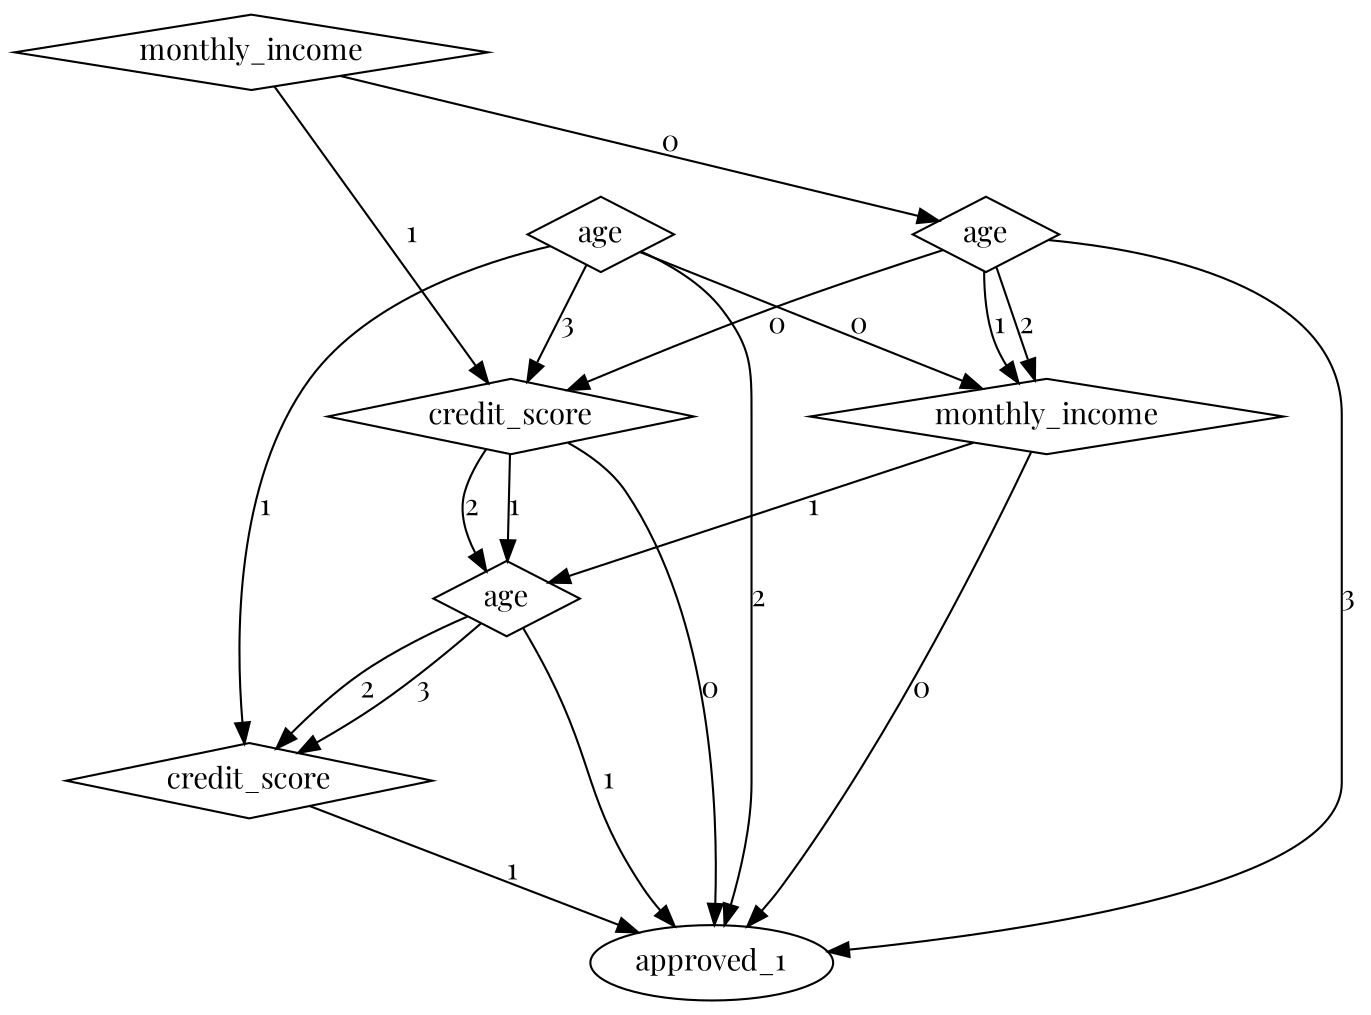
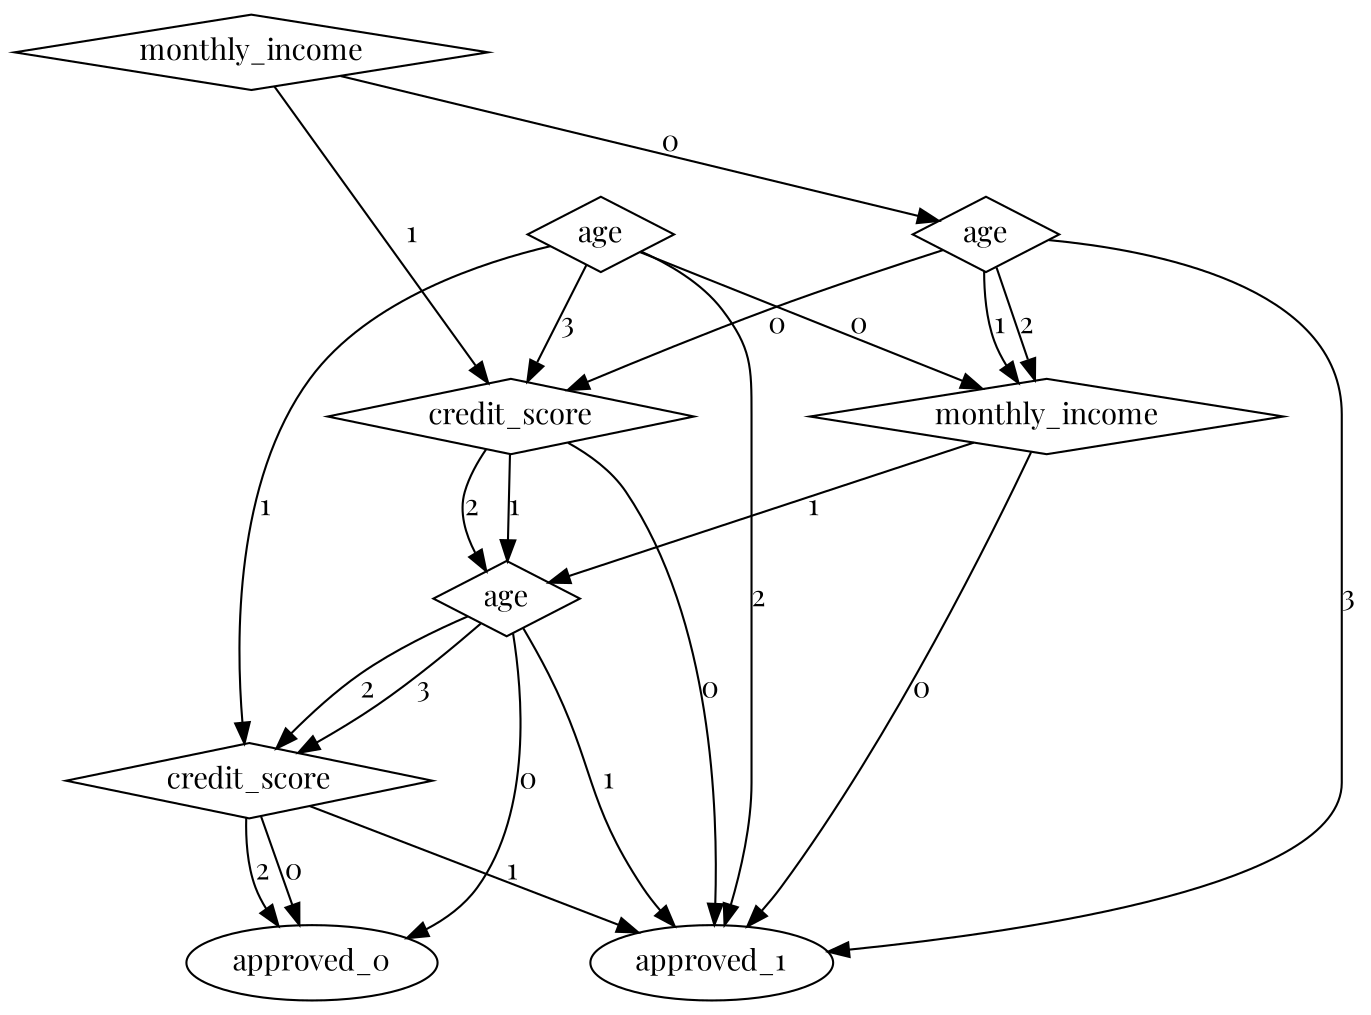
node "approved_0": added
